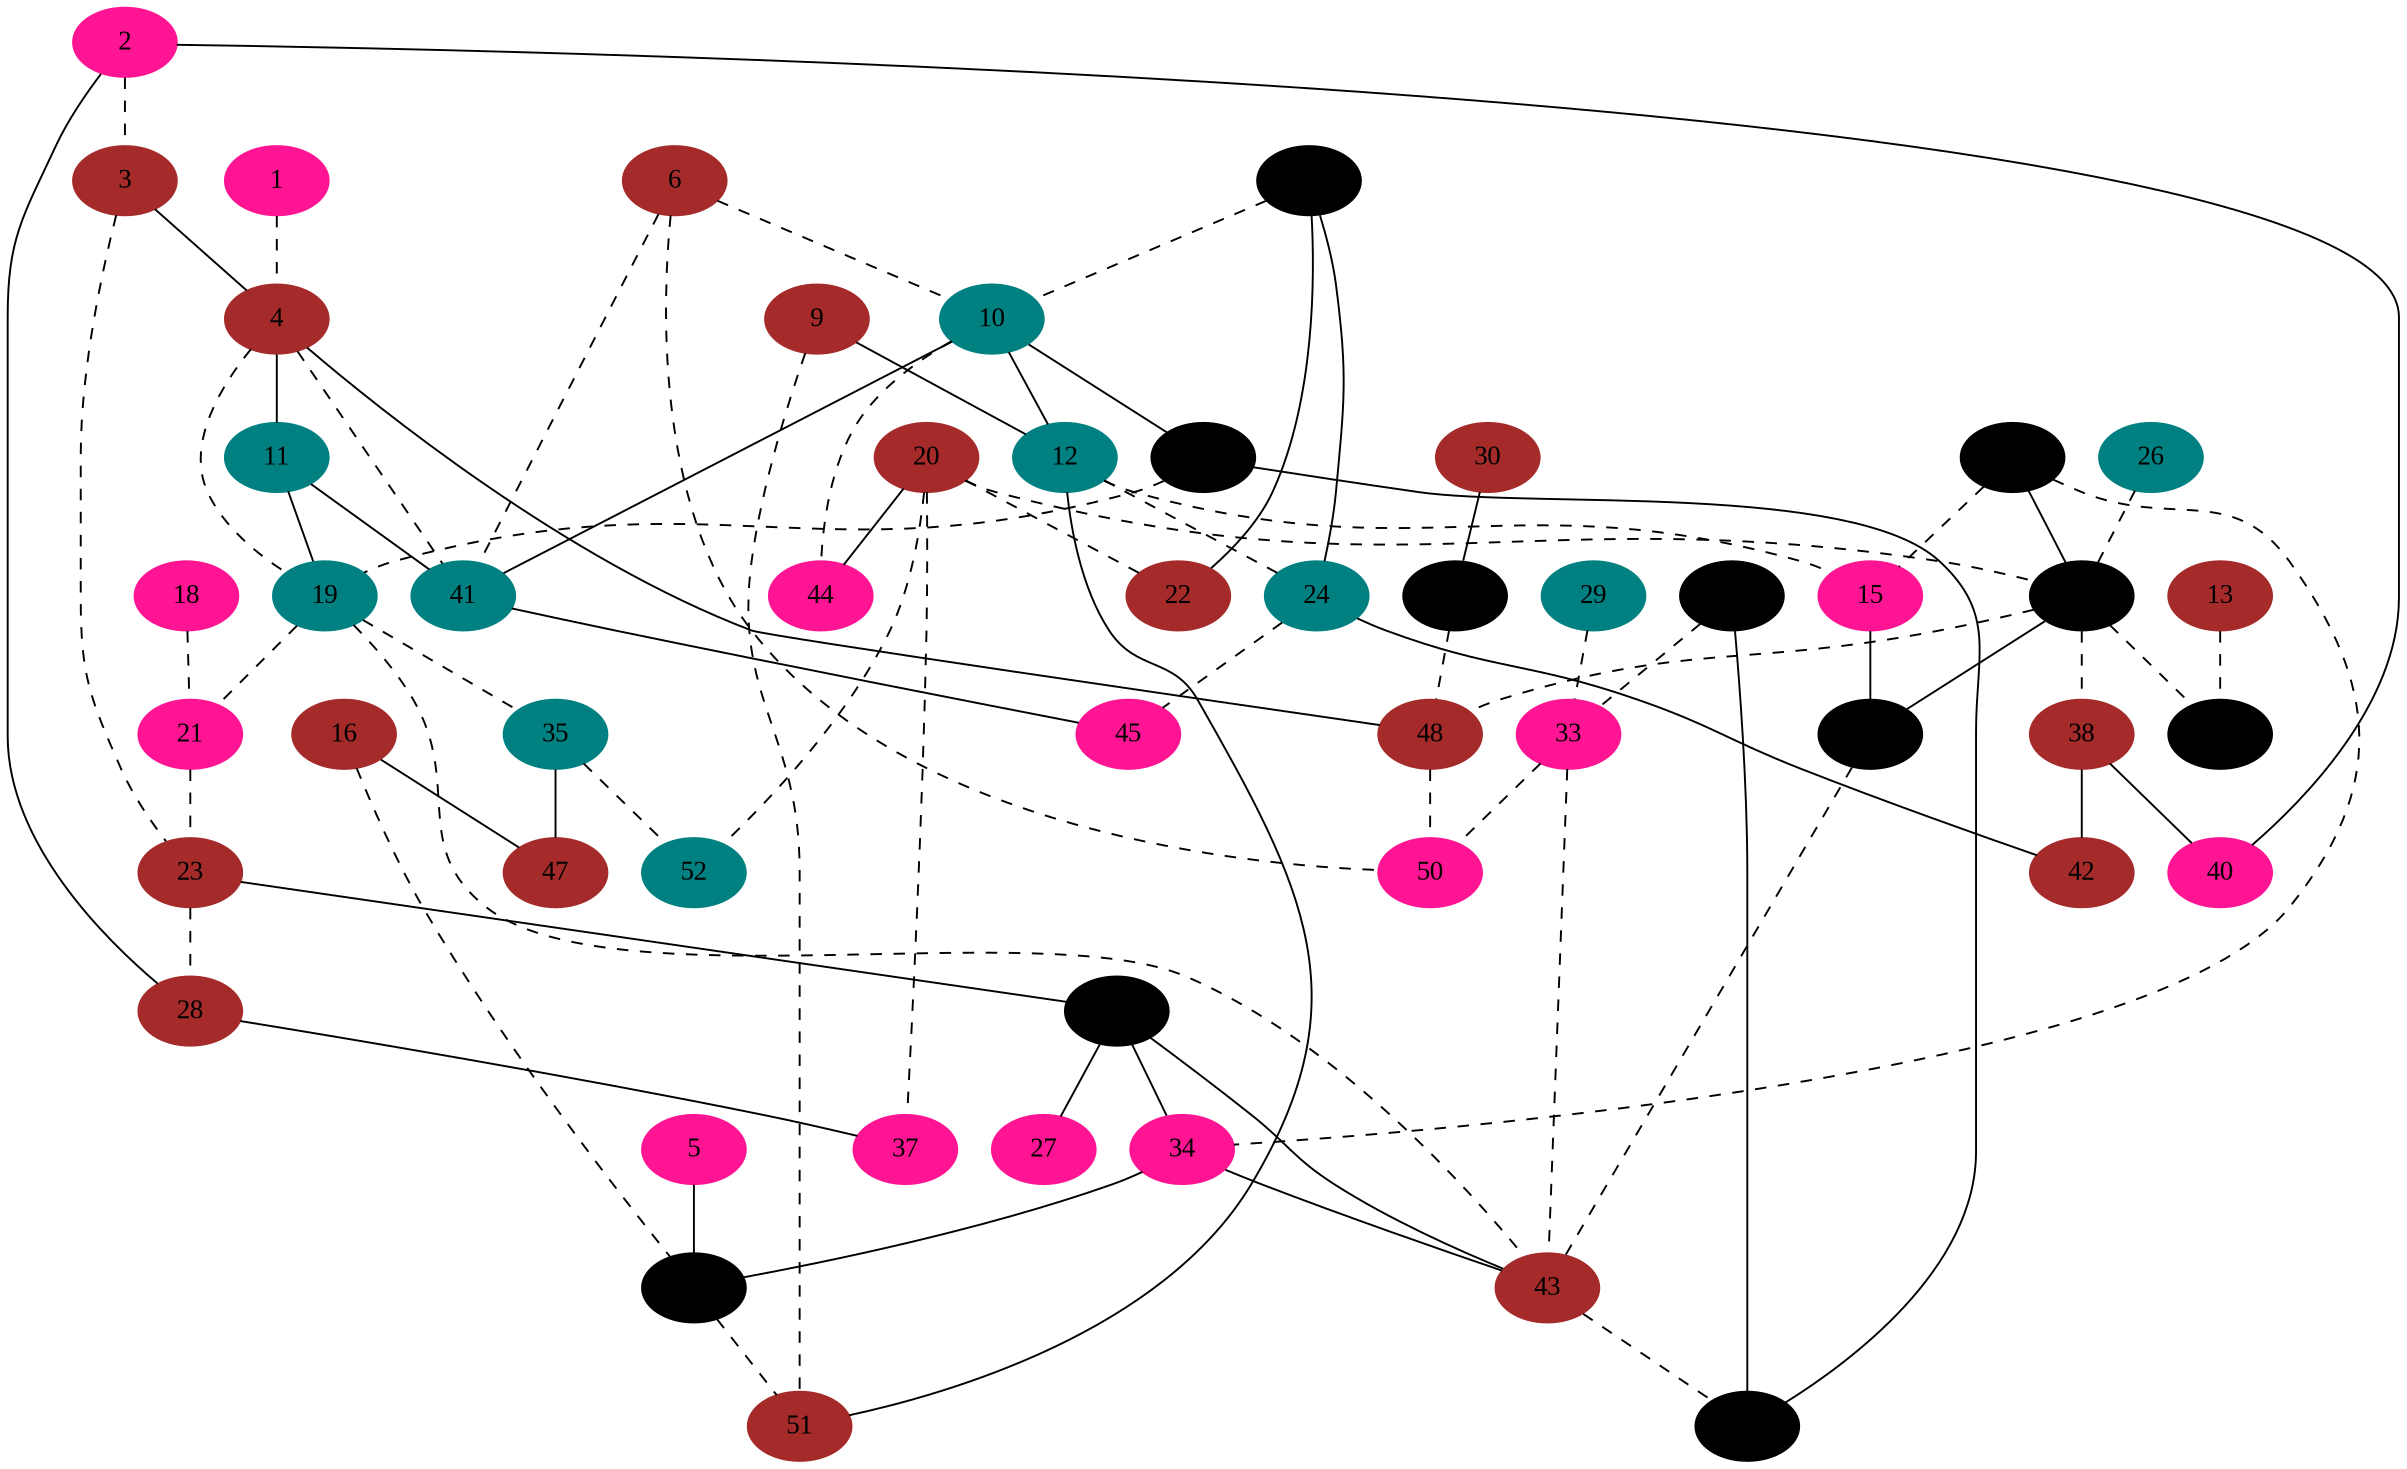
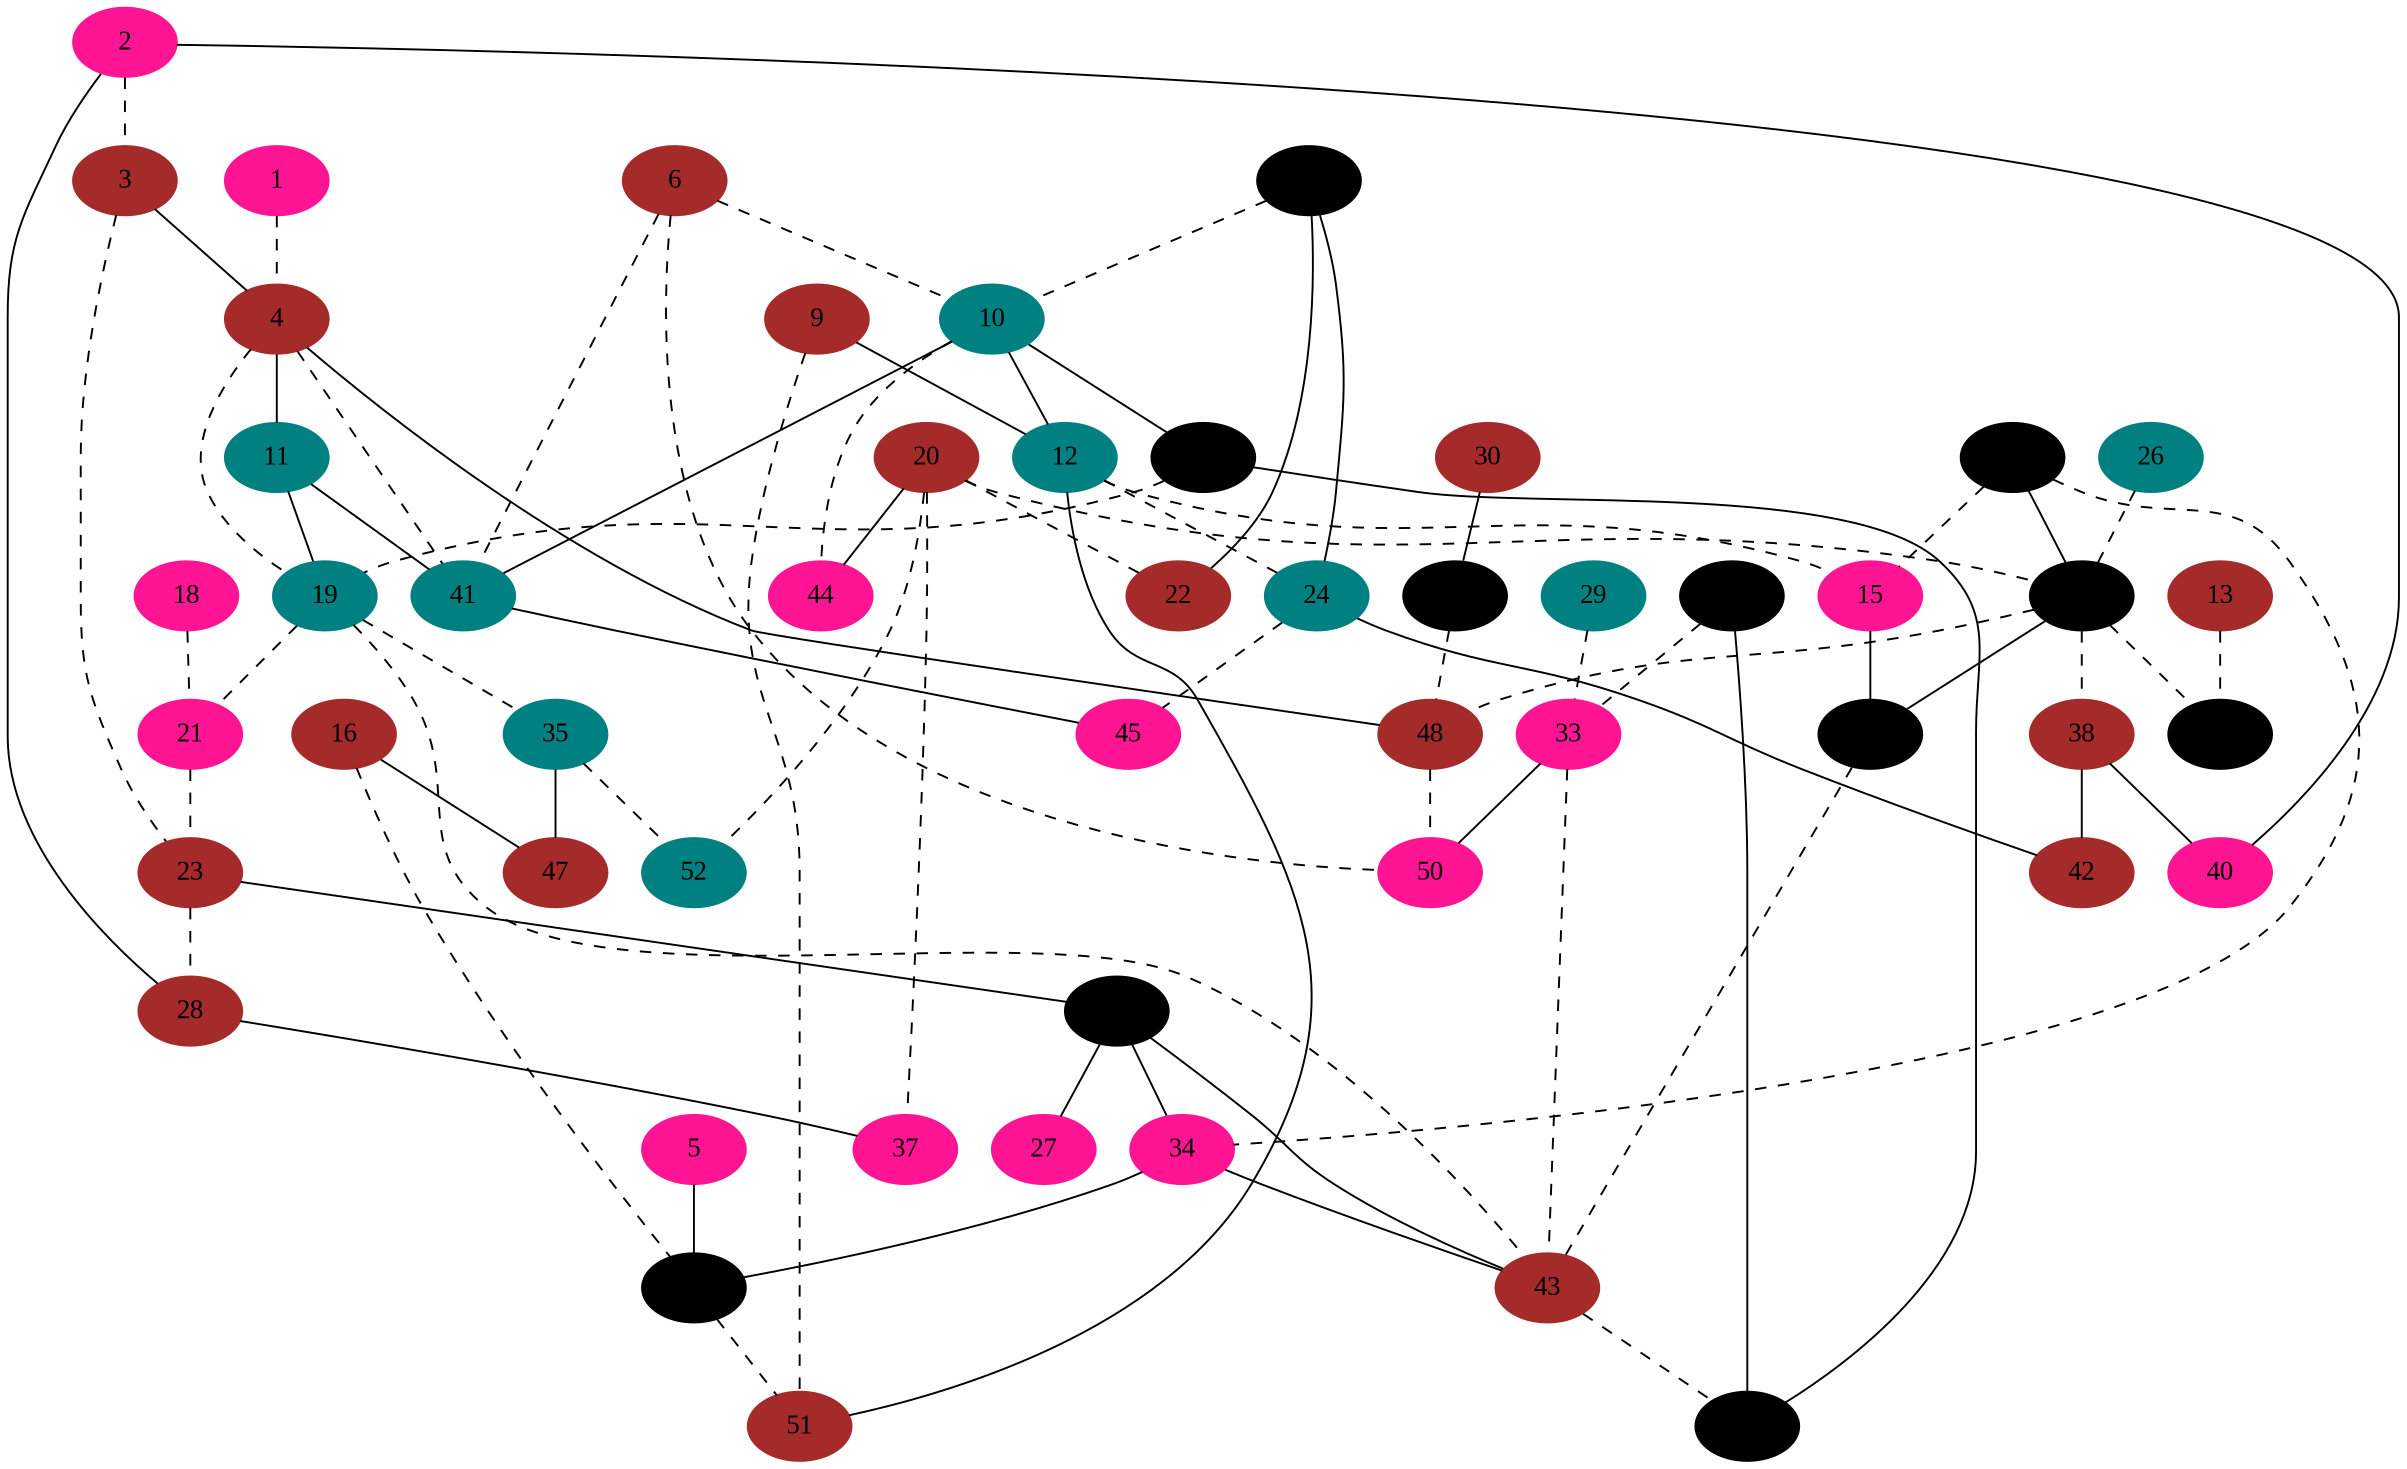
edge "33" -- "50": style dashed -> solid
